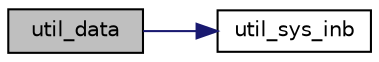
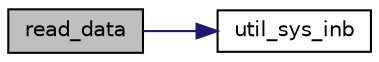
node "util_data": label "util_data" -> "read_data"
